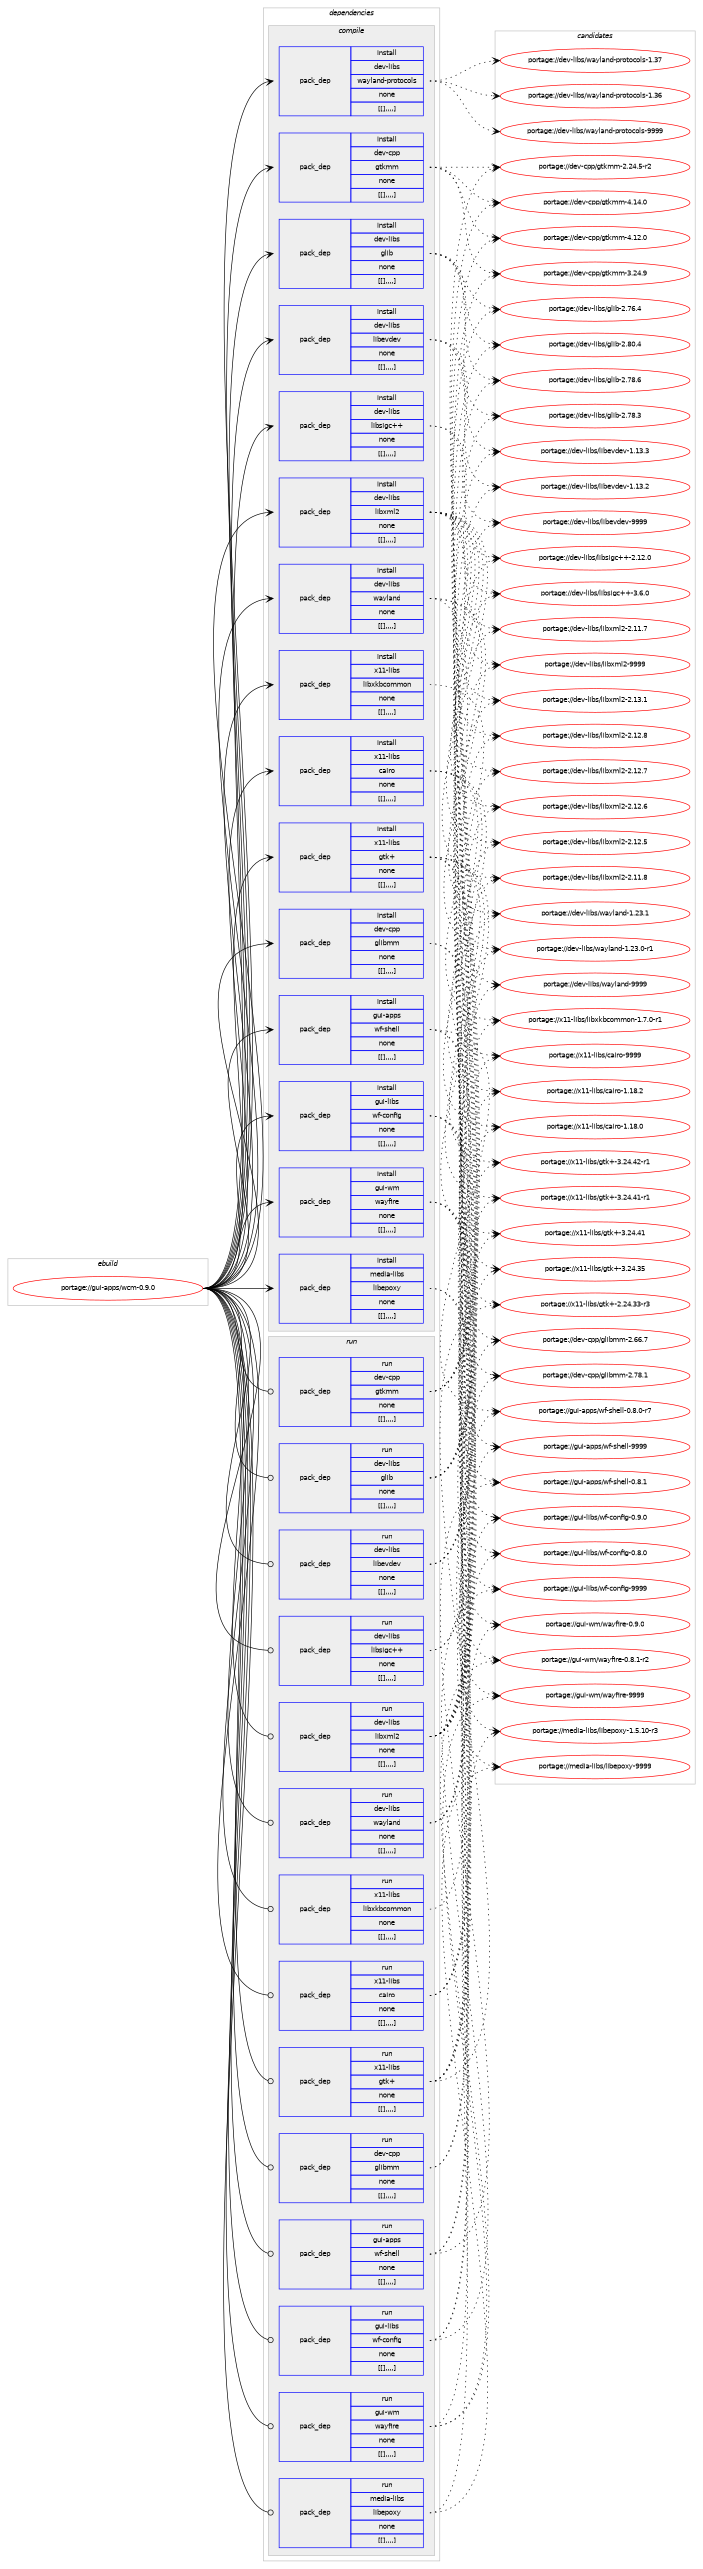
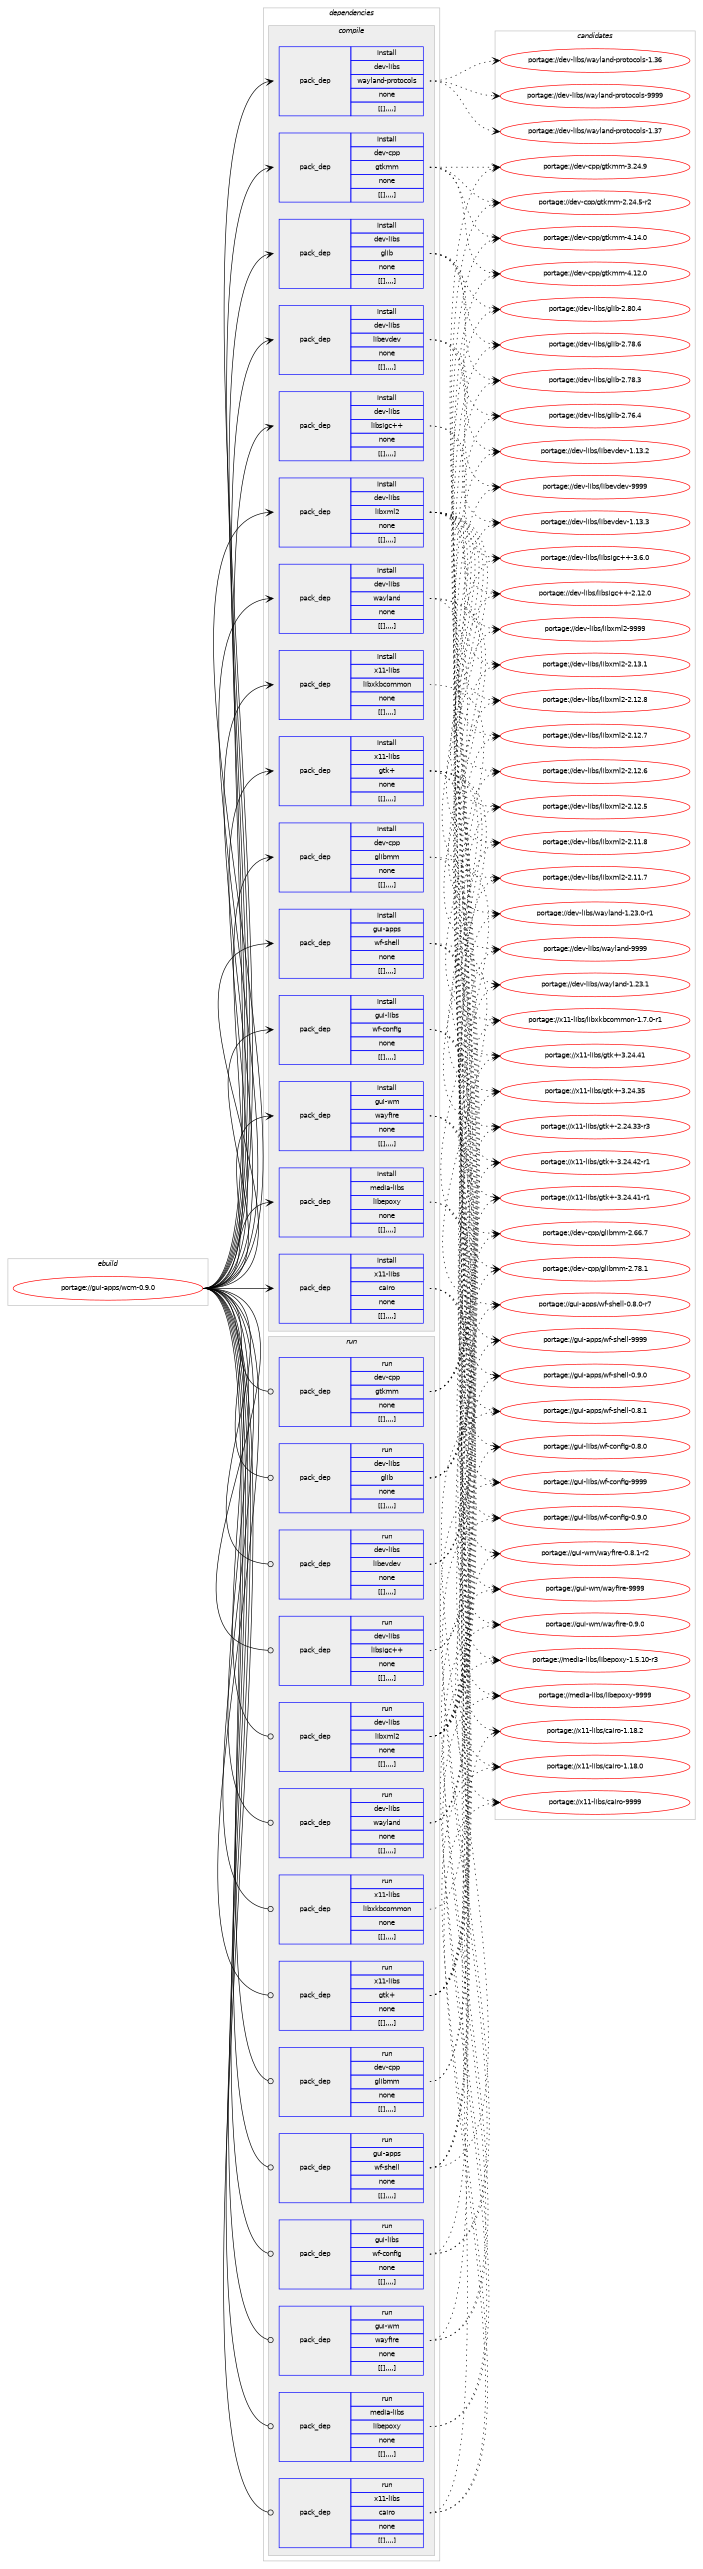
node "portage://gui-apps/wf-shell-0.9.0": added
